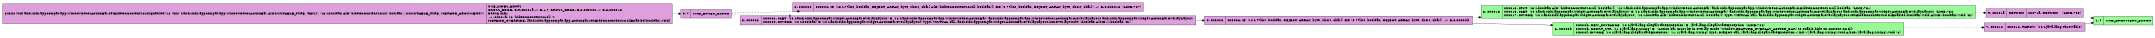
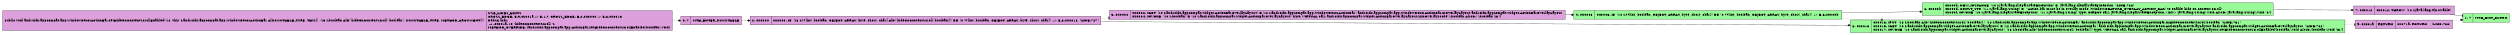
edge "8: 0x0013" -> "9: 0x001a": arrowhead diamond -> tee
node "0: ?": text "MTH_ENTER_BLOCK" -> "MTH_ENTER_IMMUTABLE"
edge "0: ?" -> "3: 0x0002": now "2: 0x0000" -> "3: 0x0002"
edge "4: 0x0008" -> "8: 0x0013": arrowhead diamond -> tee
node "4: 0x0008": fillcolor plum -> palegreen
node "1: ?": text "MTH_ARGUMENT_BLOCK" -> "MTH_EXIT_BLOCK"
edge "7: 0x0012" -> "1: ?": arrowhead diamond -> tee
edge "2: 0x0000" -> "8: 0x0013": added
edge "6: 0x000b" -> "7: 0x0012": style dotted -> solid
